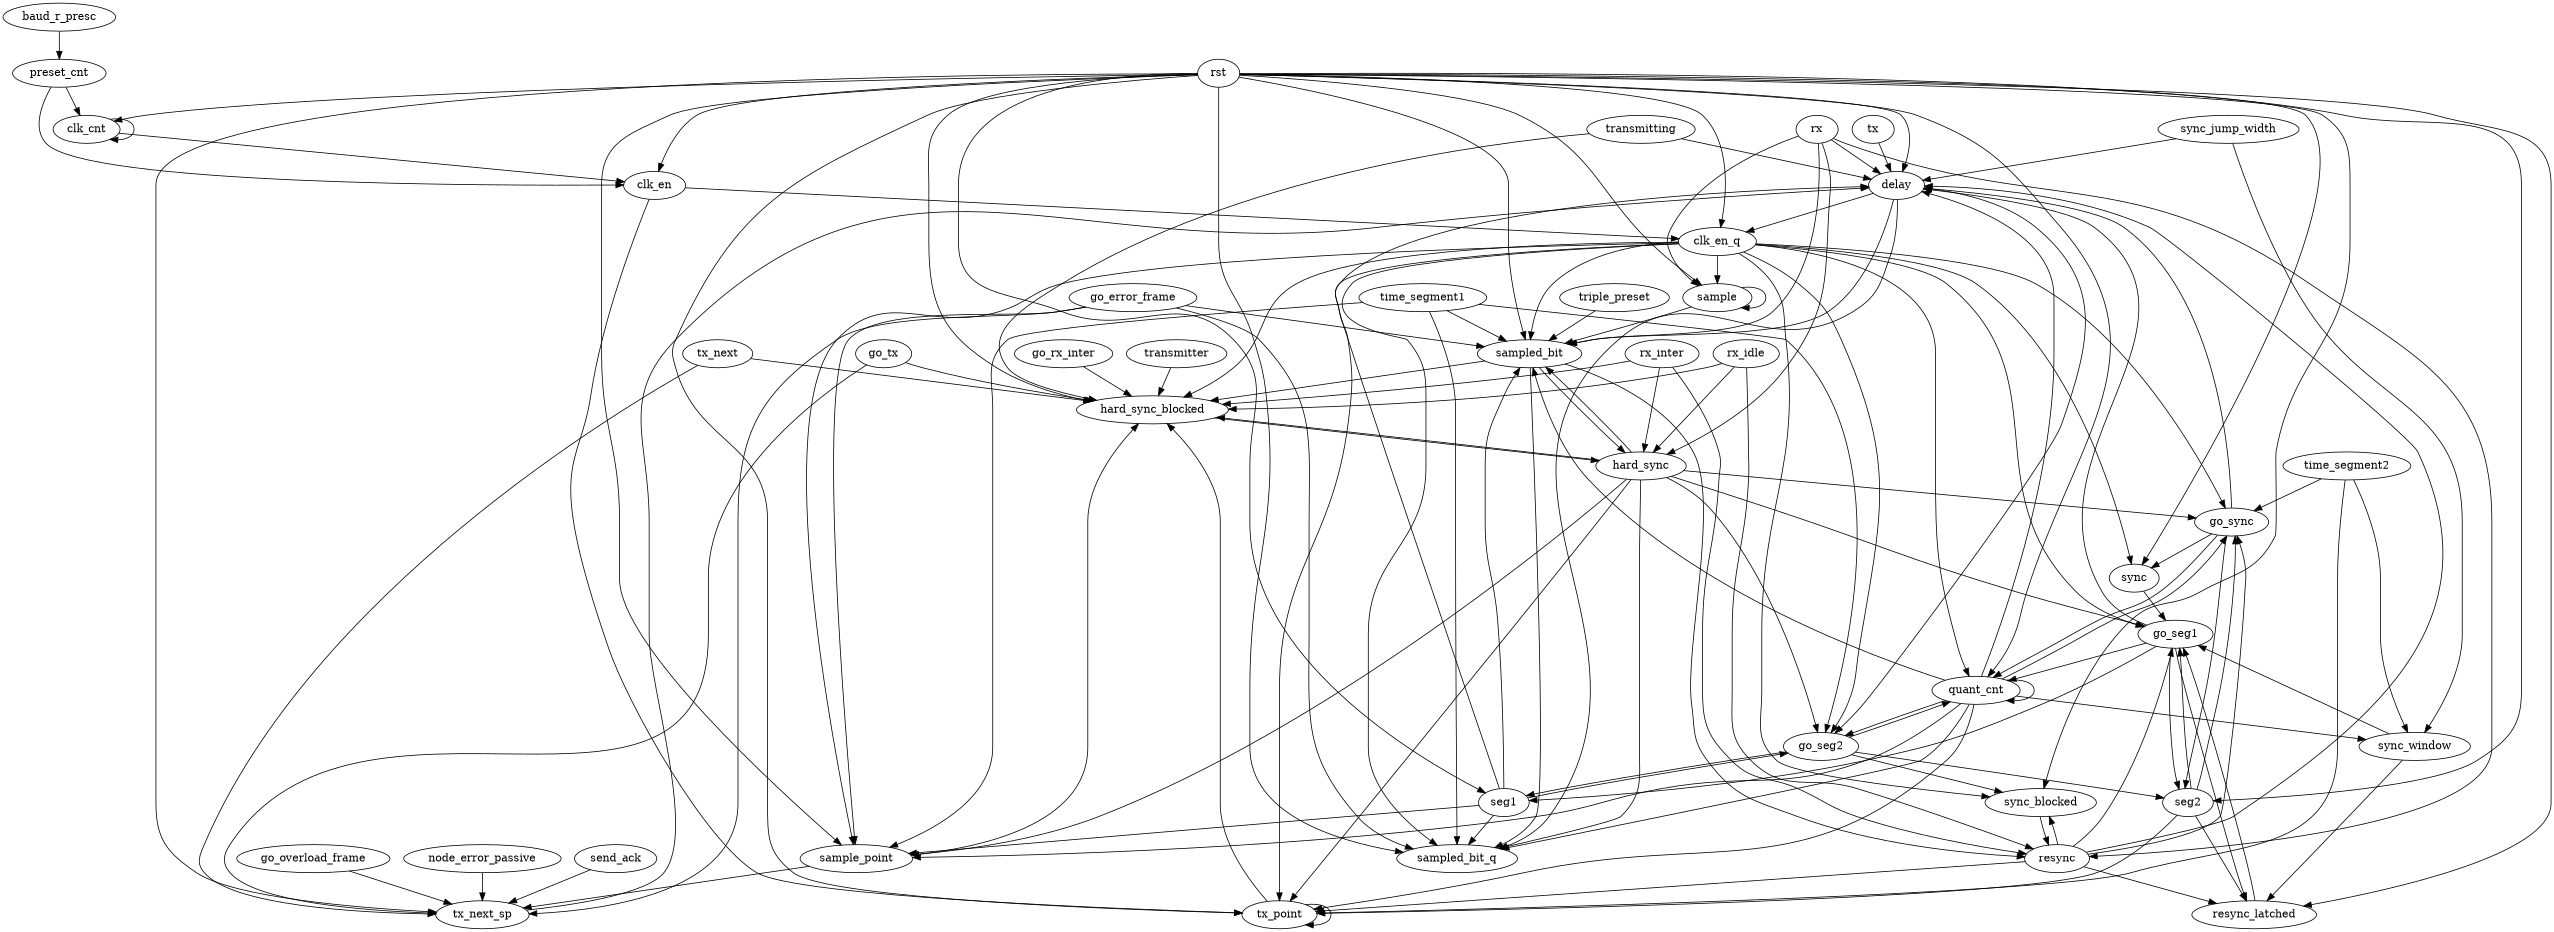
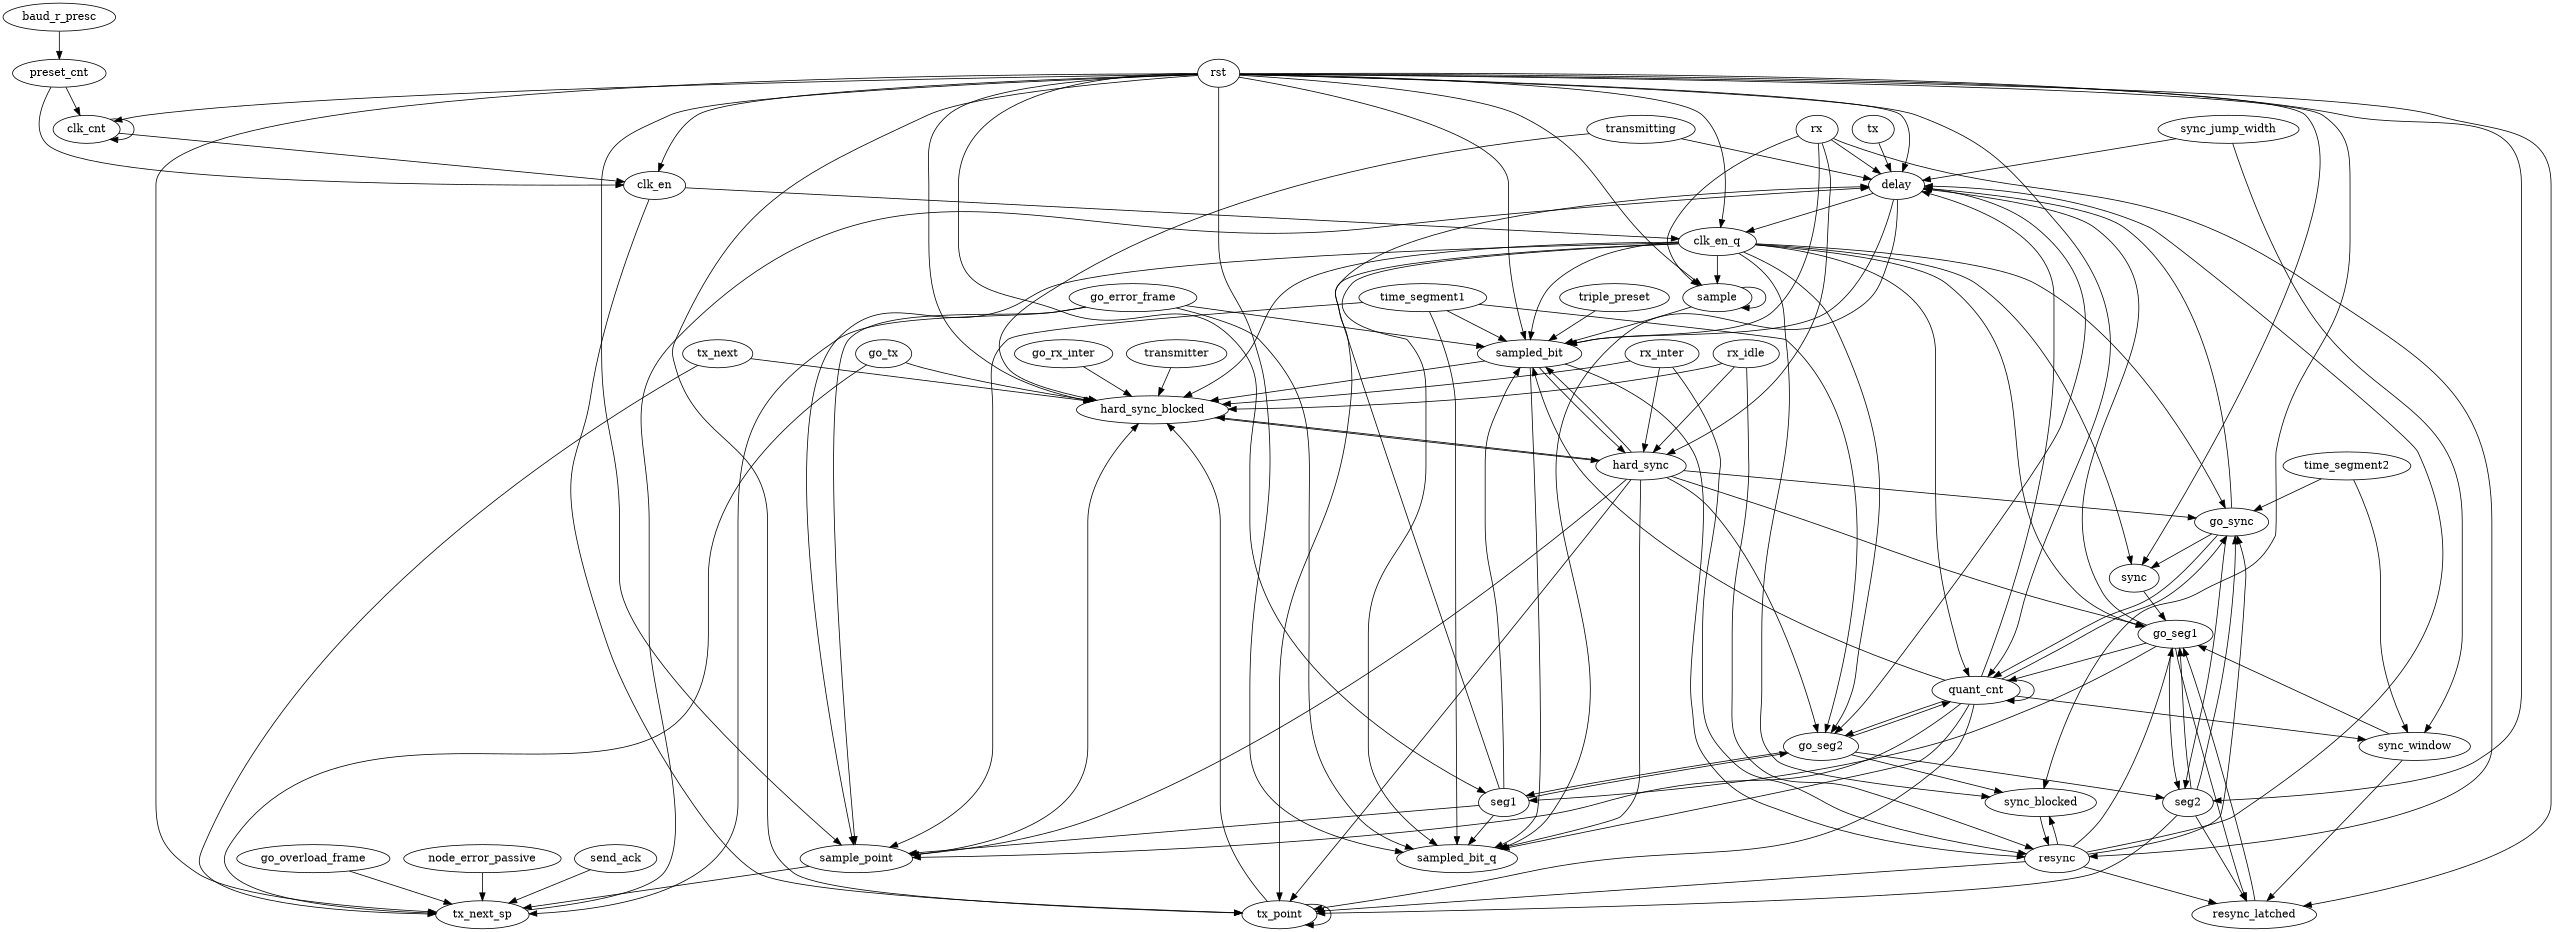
edge "time_segment2" -> "tx_point": removed
